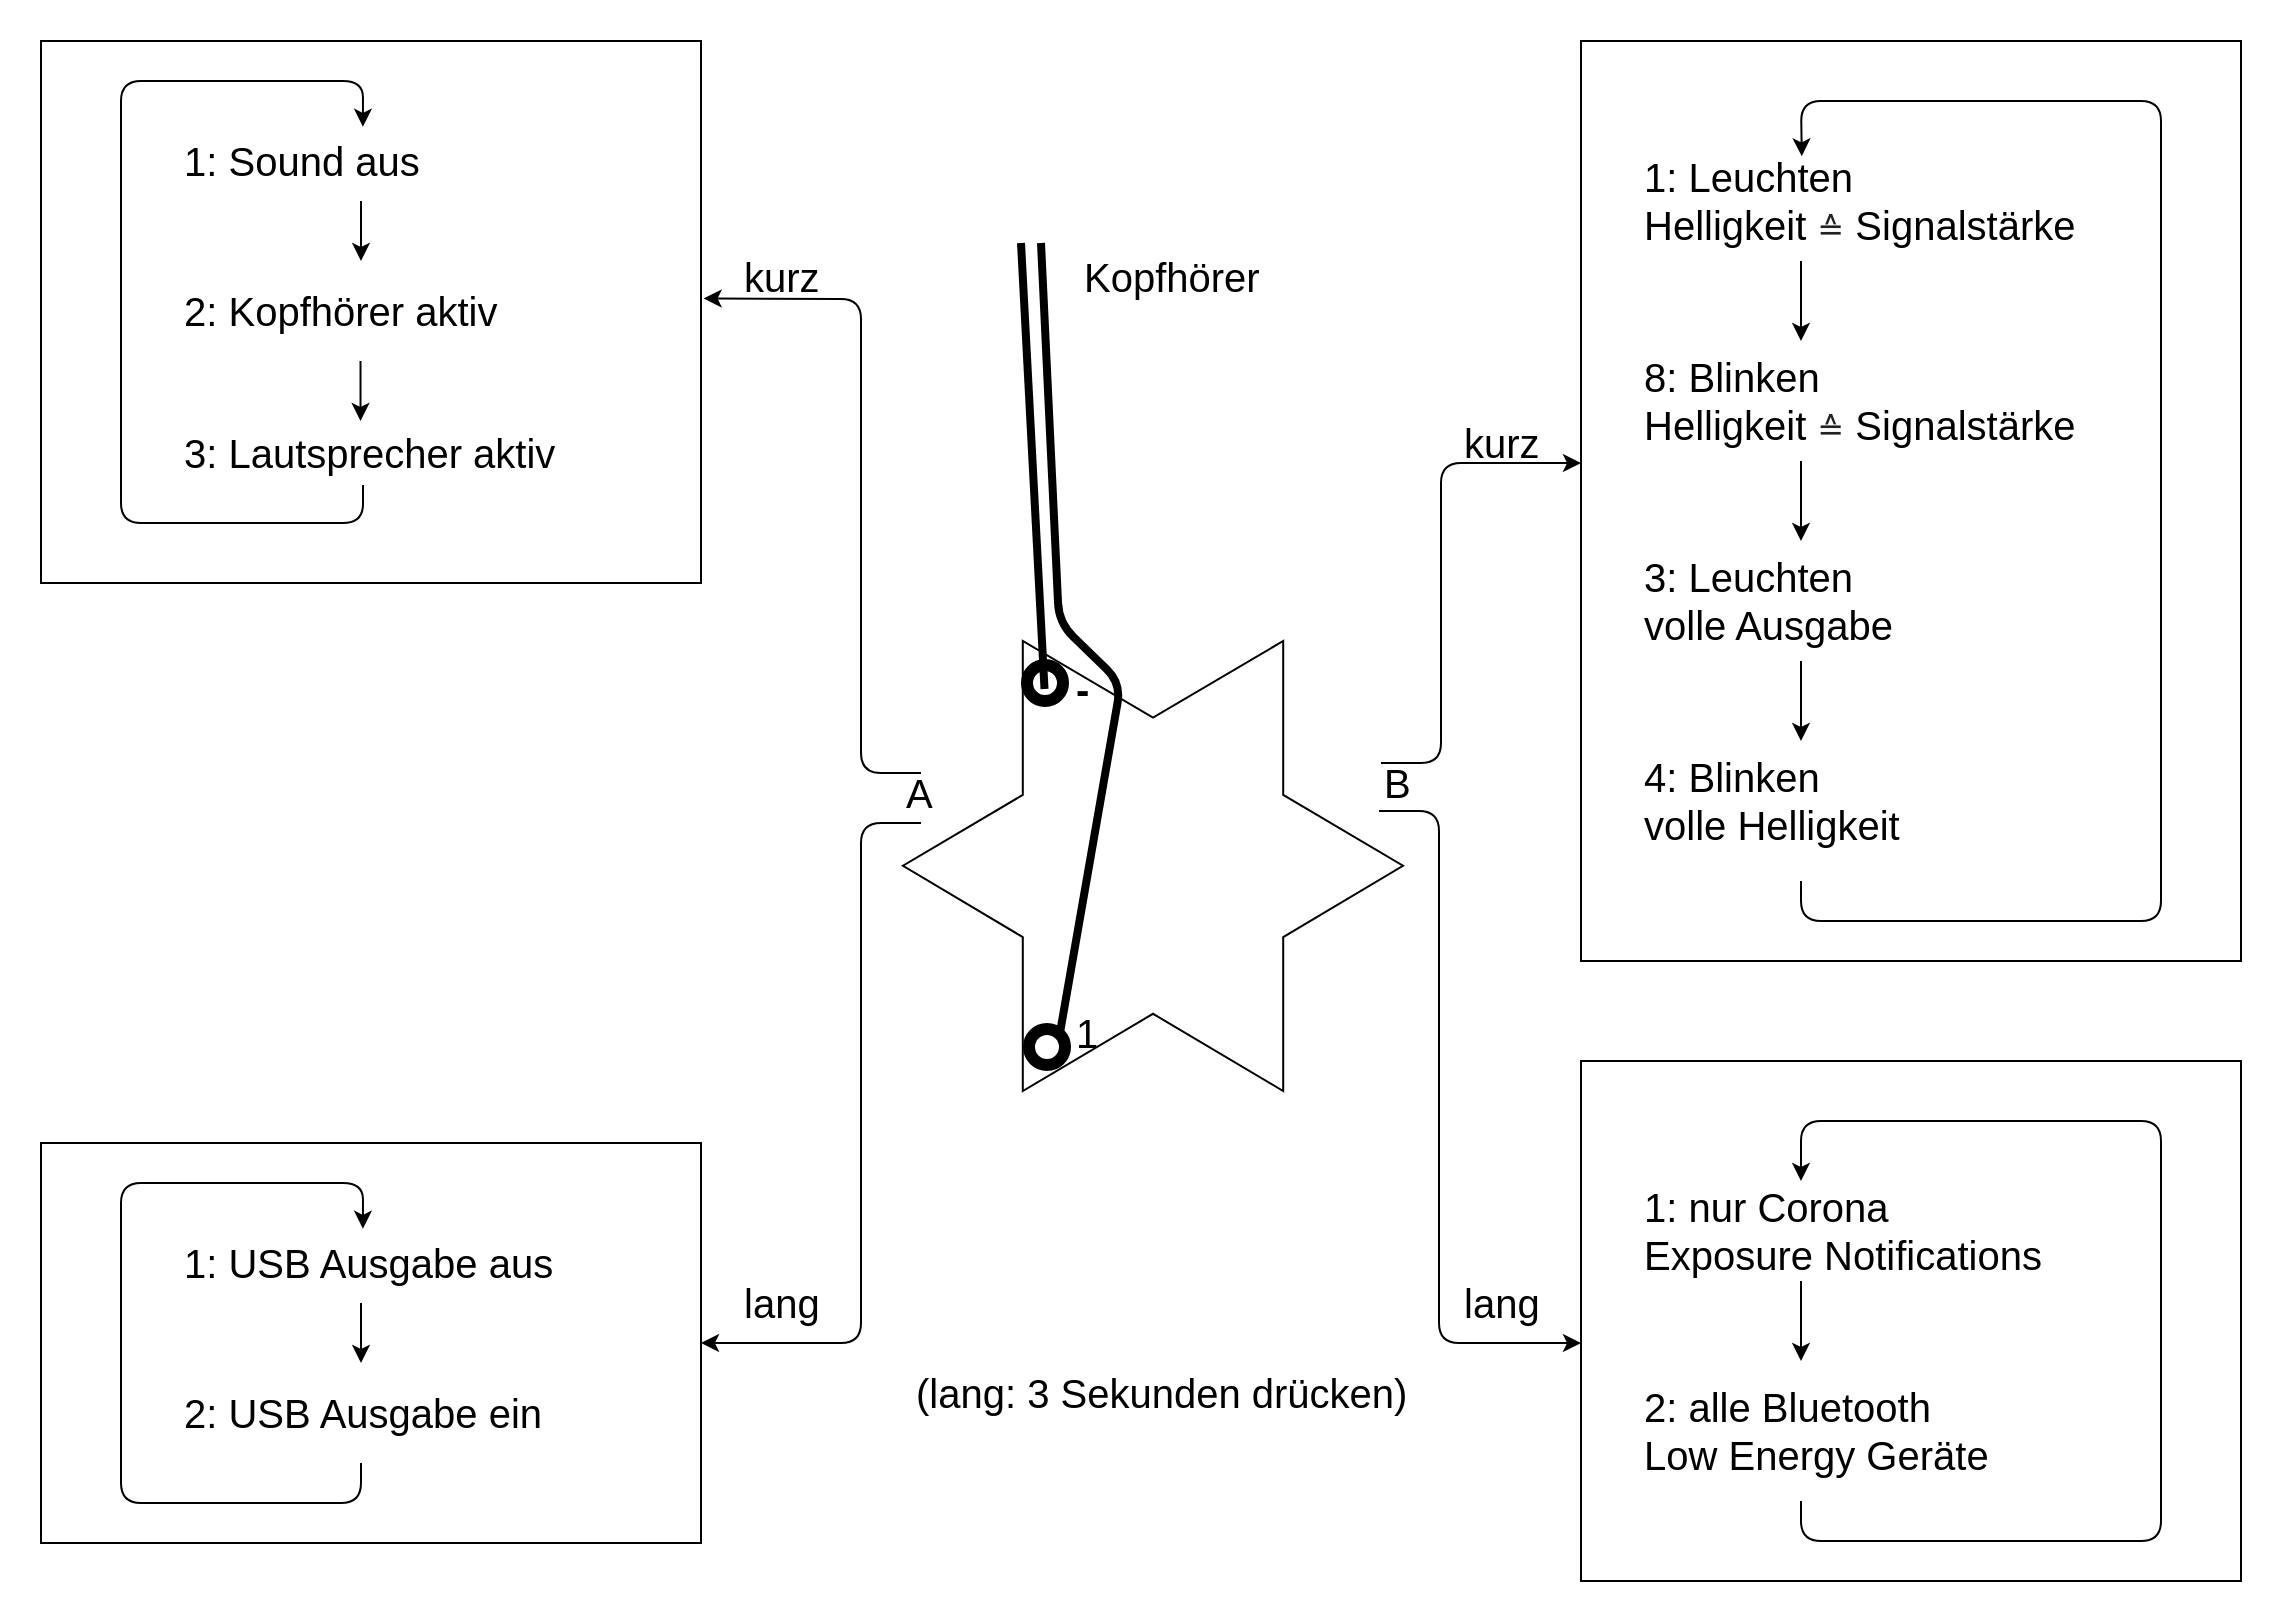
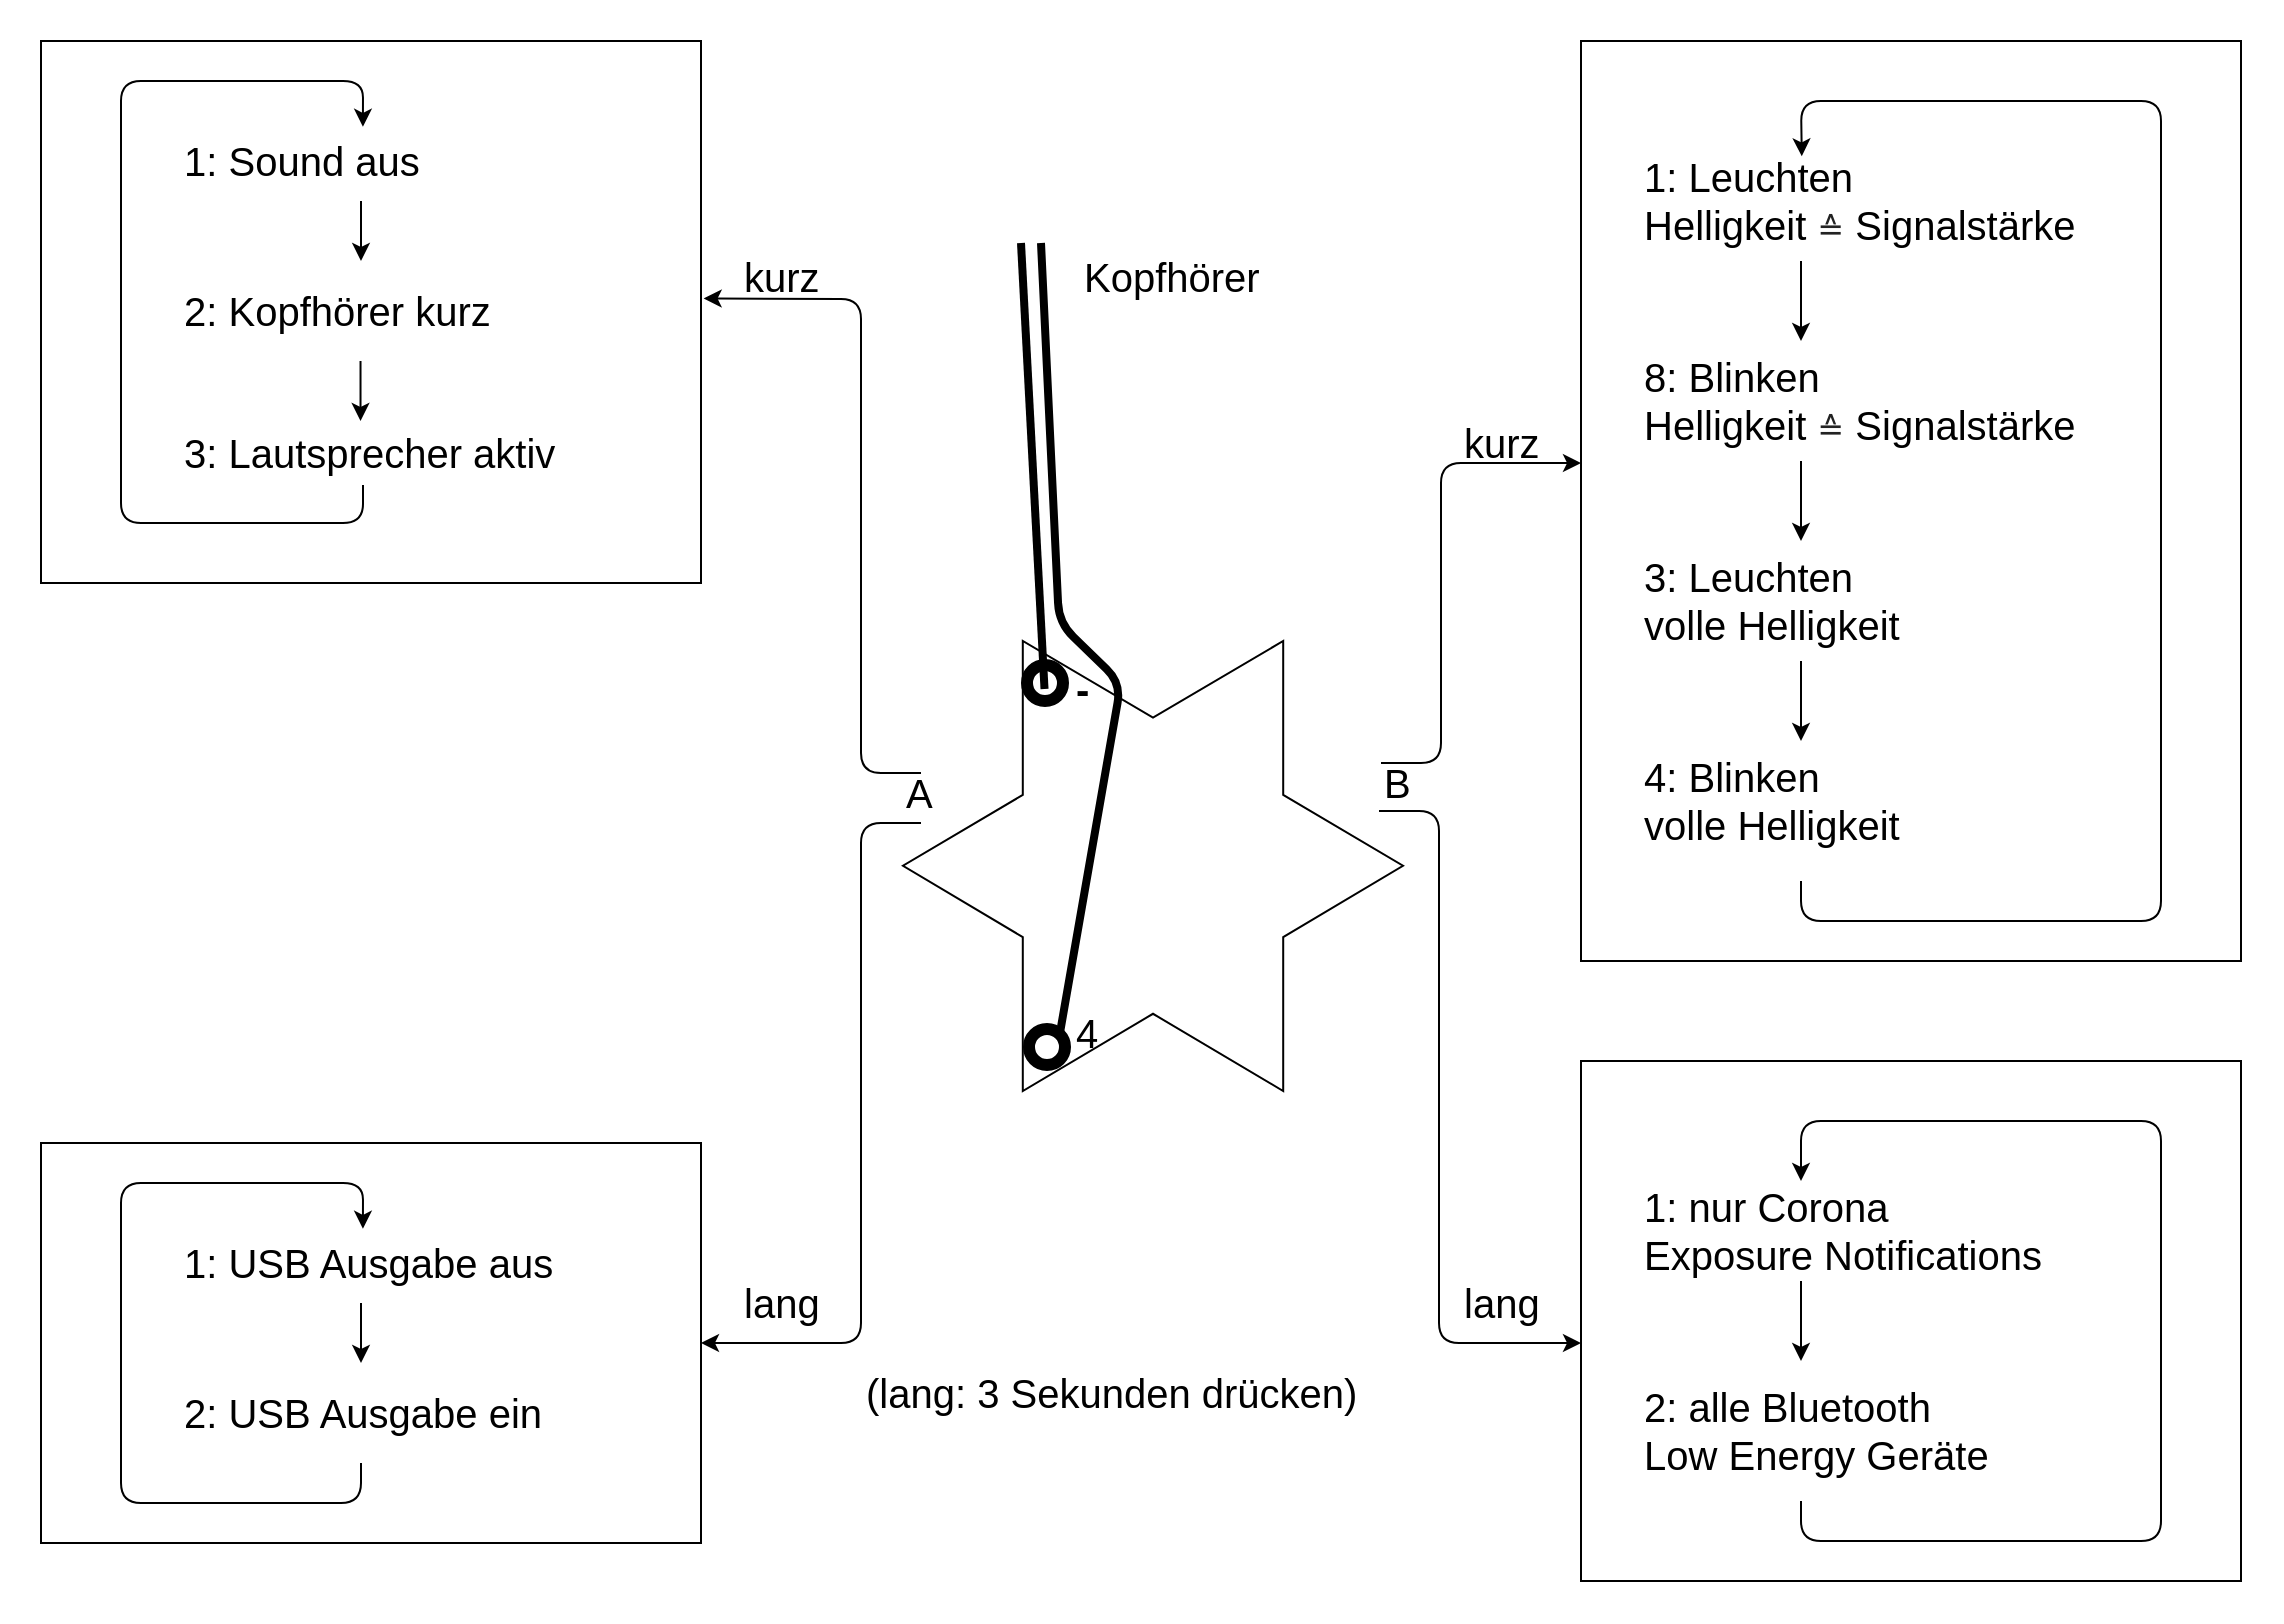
node "2: Kopfhörer aktiv": label "2: Kopfhörer aktiv" -> "2: Kopfhörer kurz"
node "3: Leuchten volle Ausgabe": label "3: Leuchten volle Ausgabe" -> "3: Leuchten volle Helligkeit"
node "1": label "1" -> "4"
node "(lang: 3 Sekunden drücken)": moved (1167, 1393) -> (1117, 1393)
